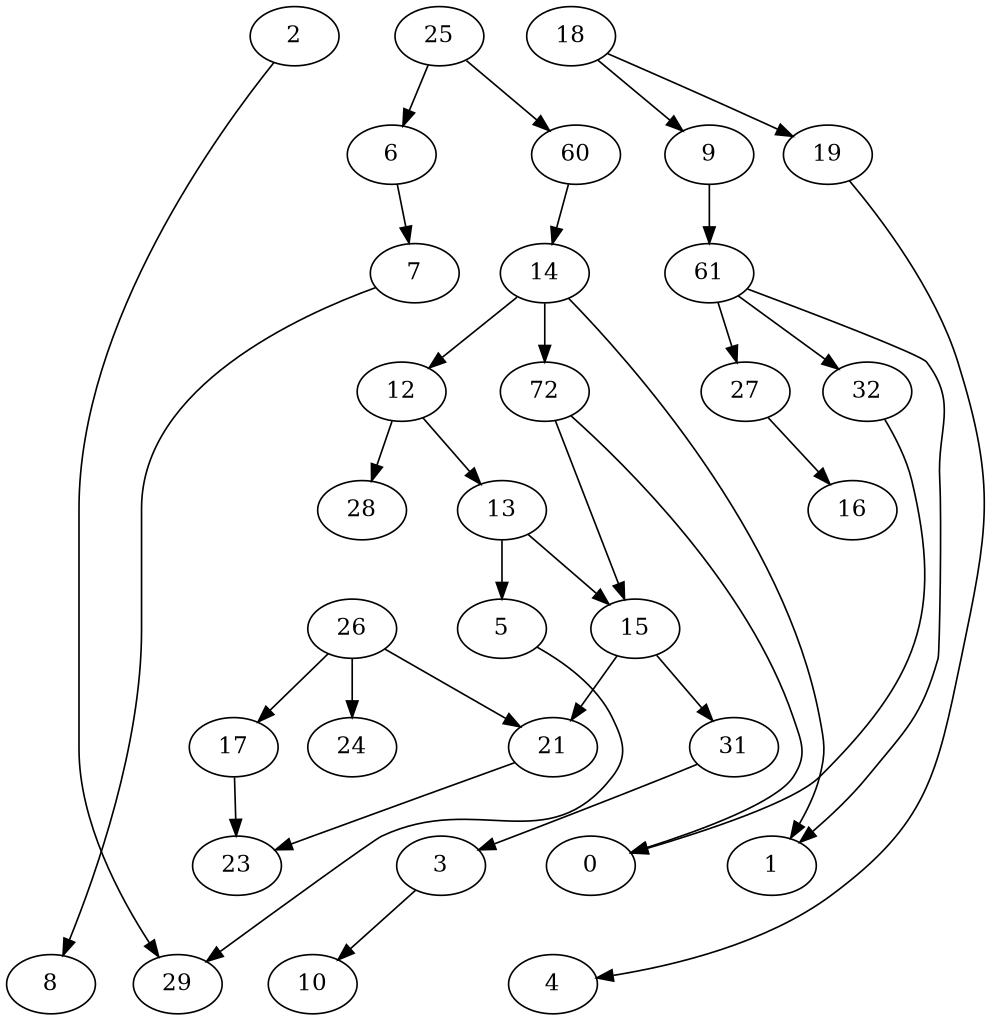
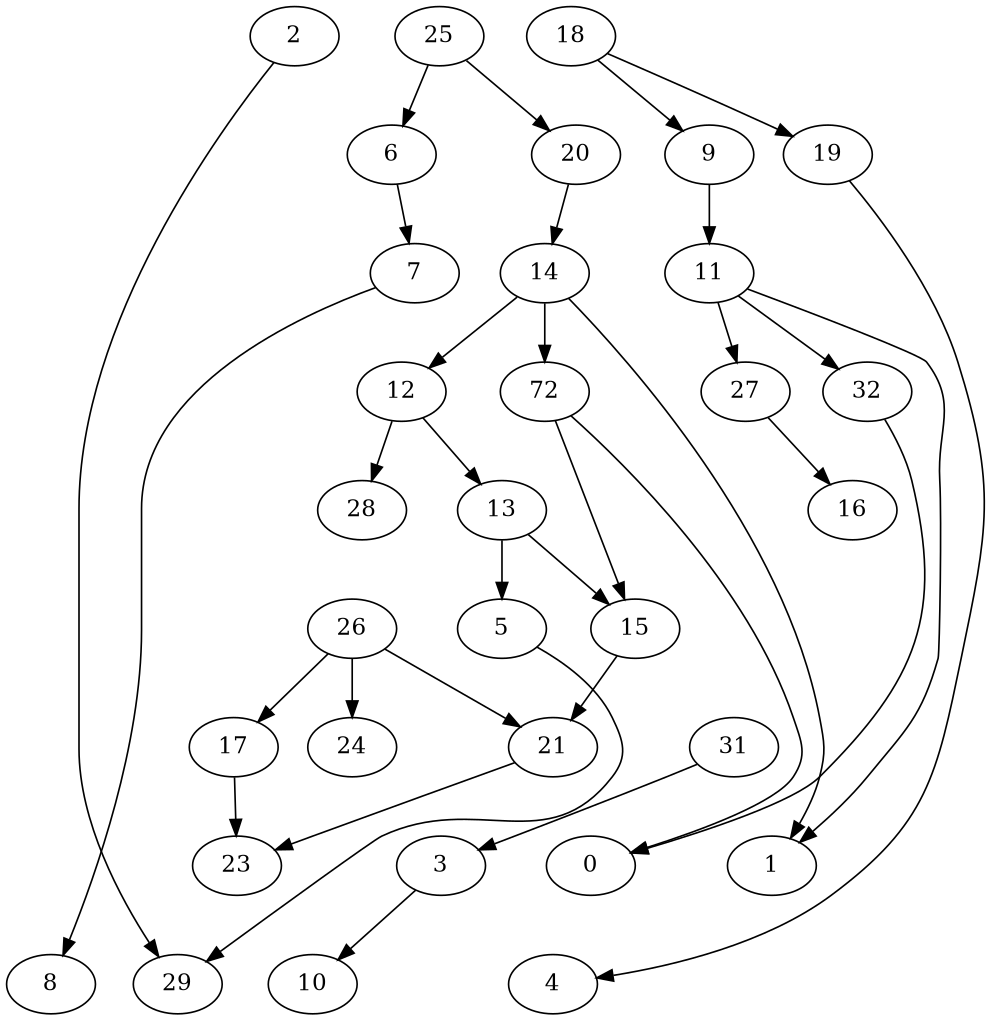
node "60": label "60" -> "20"
node "61": label "61" -> "11"
edge "15" -> "31": removed
